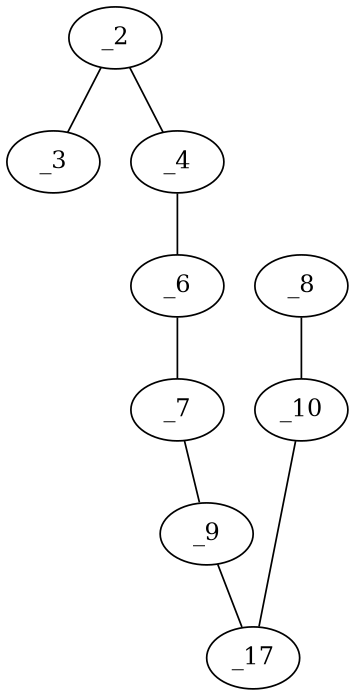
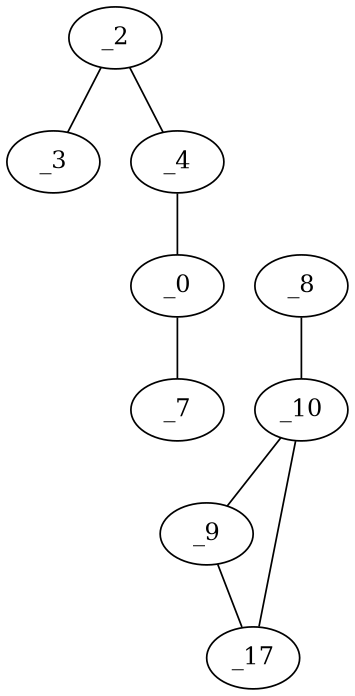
node "_6": label "_6" -> "_0"
edge "_7" -- "_9": now "_10" -- "_9"
